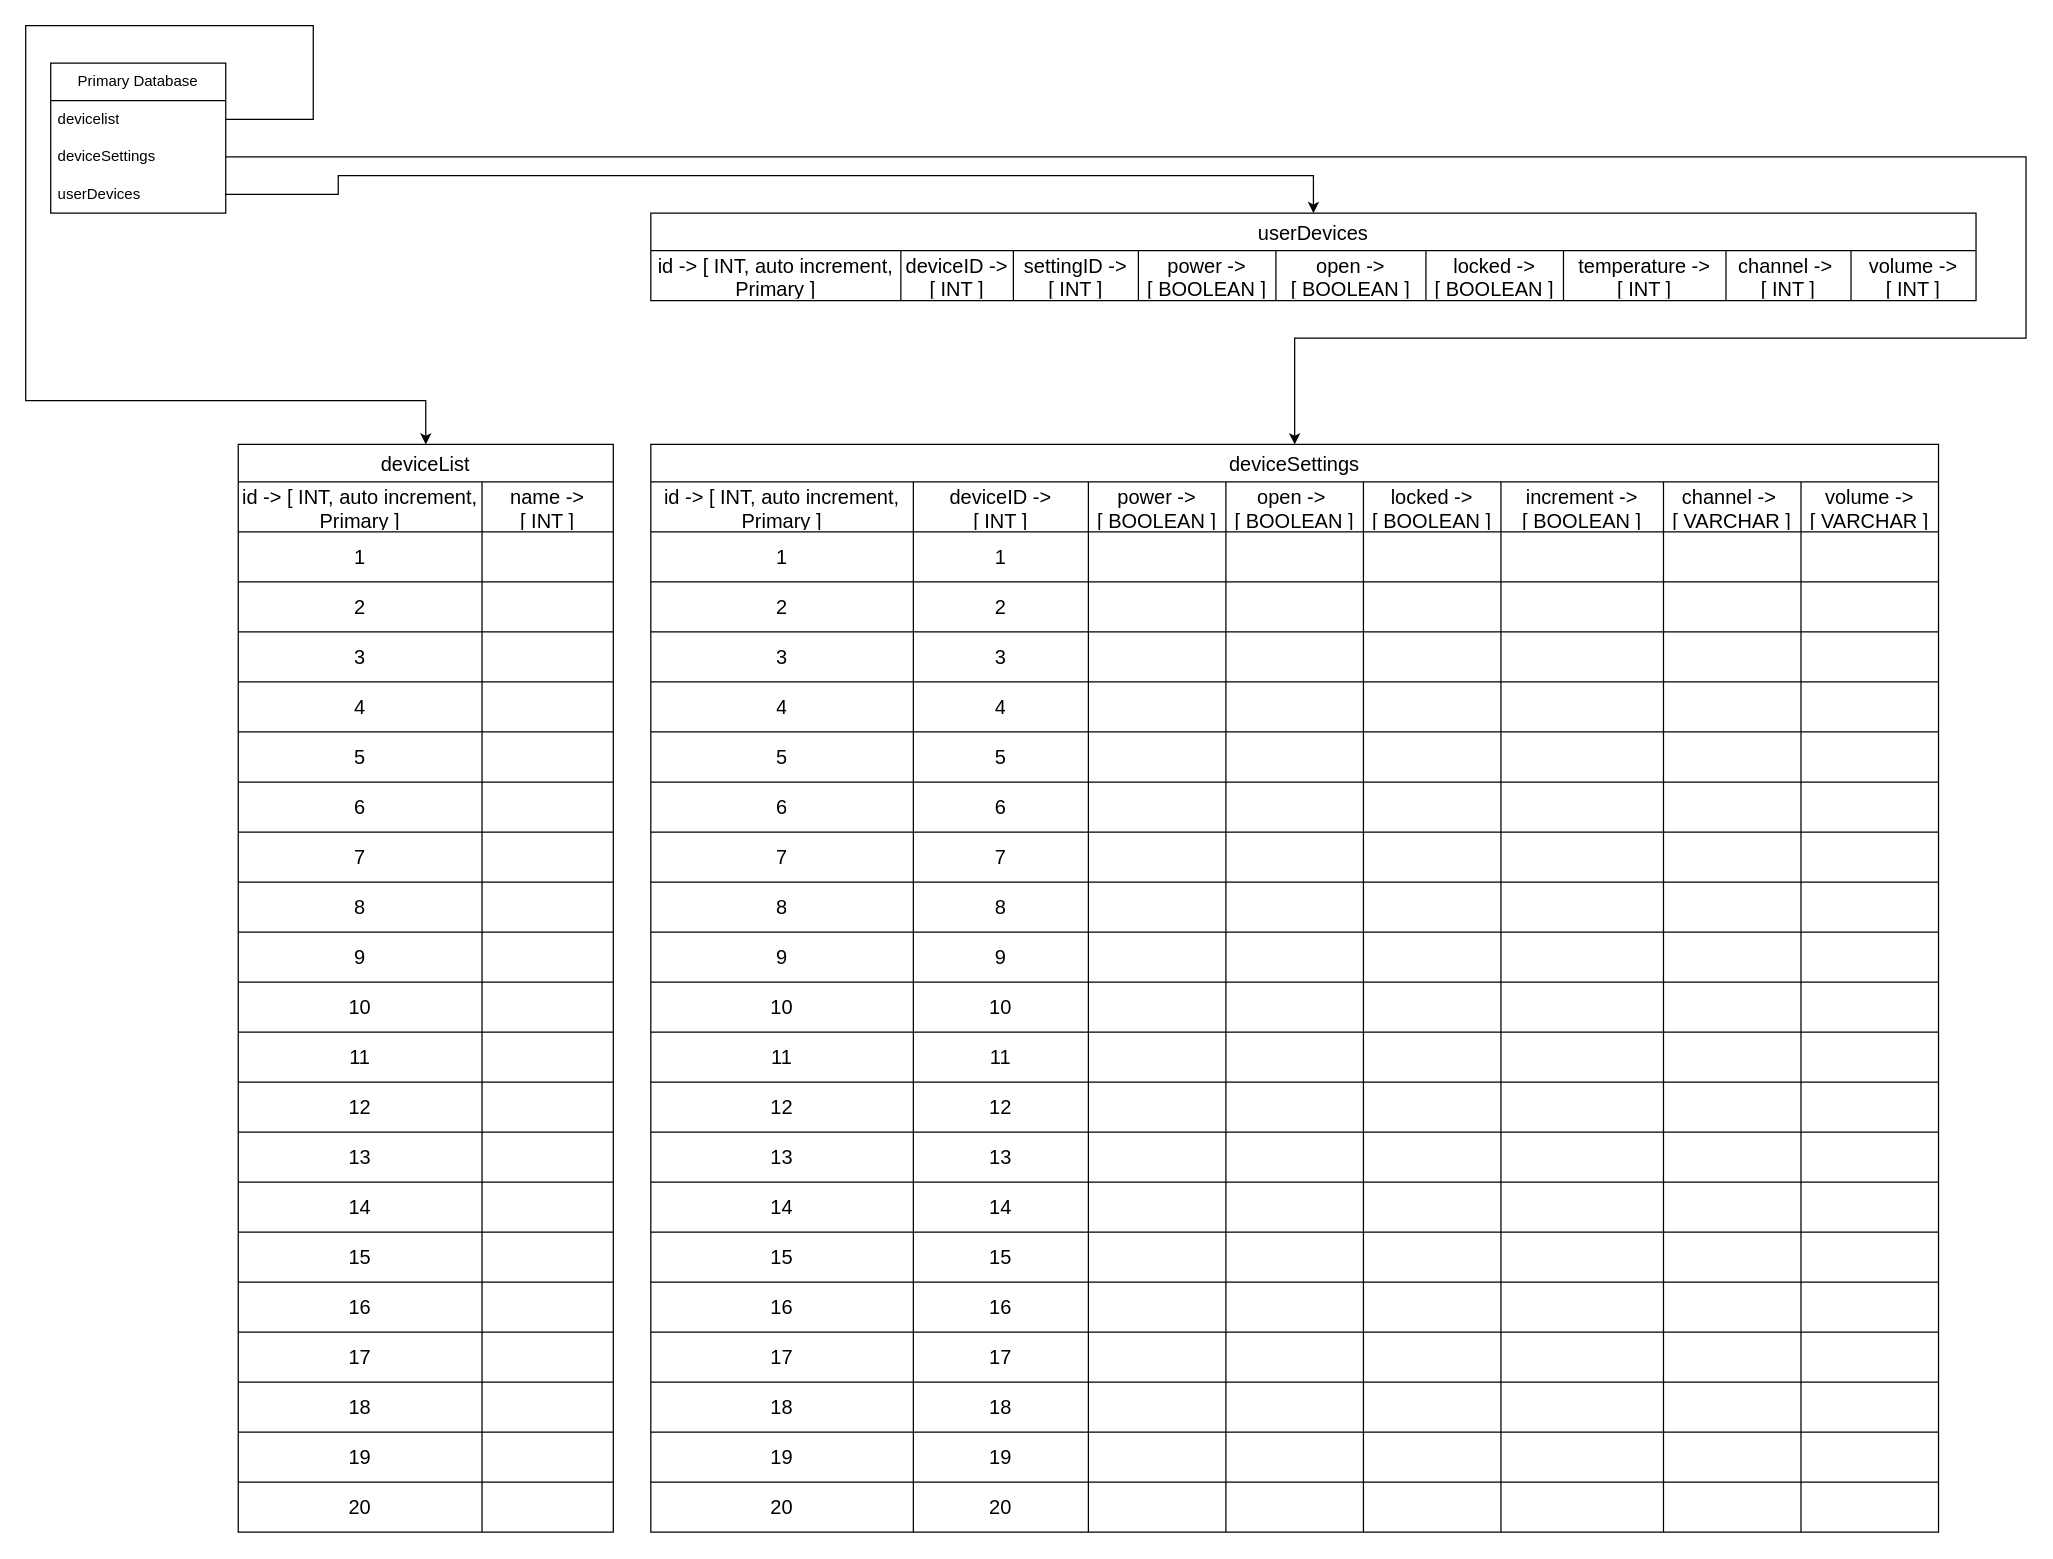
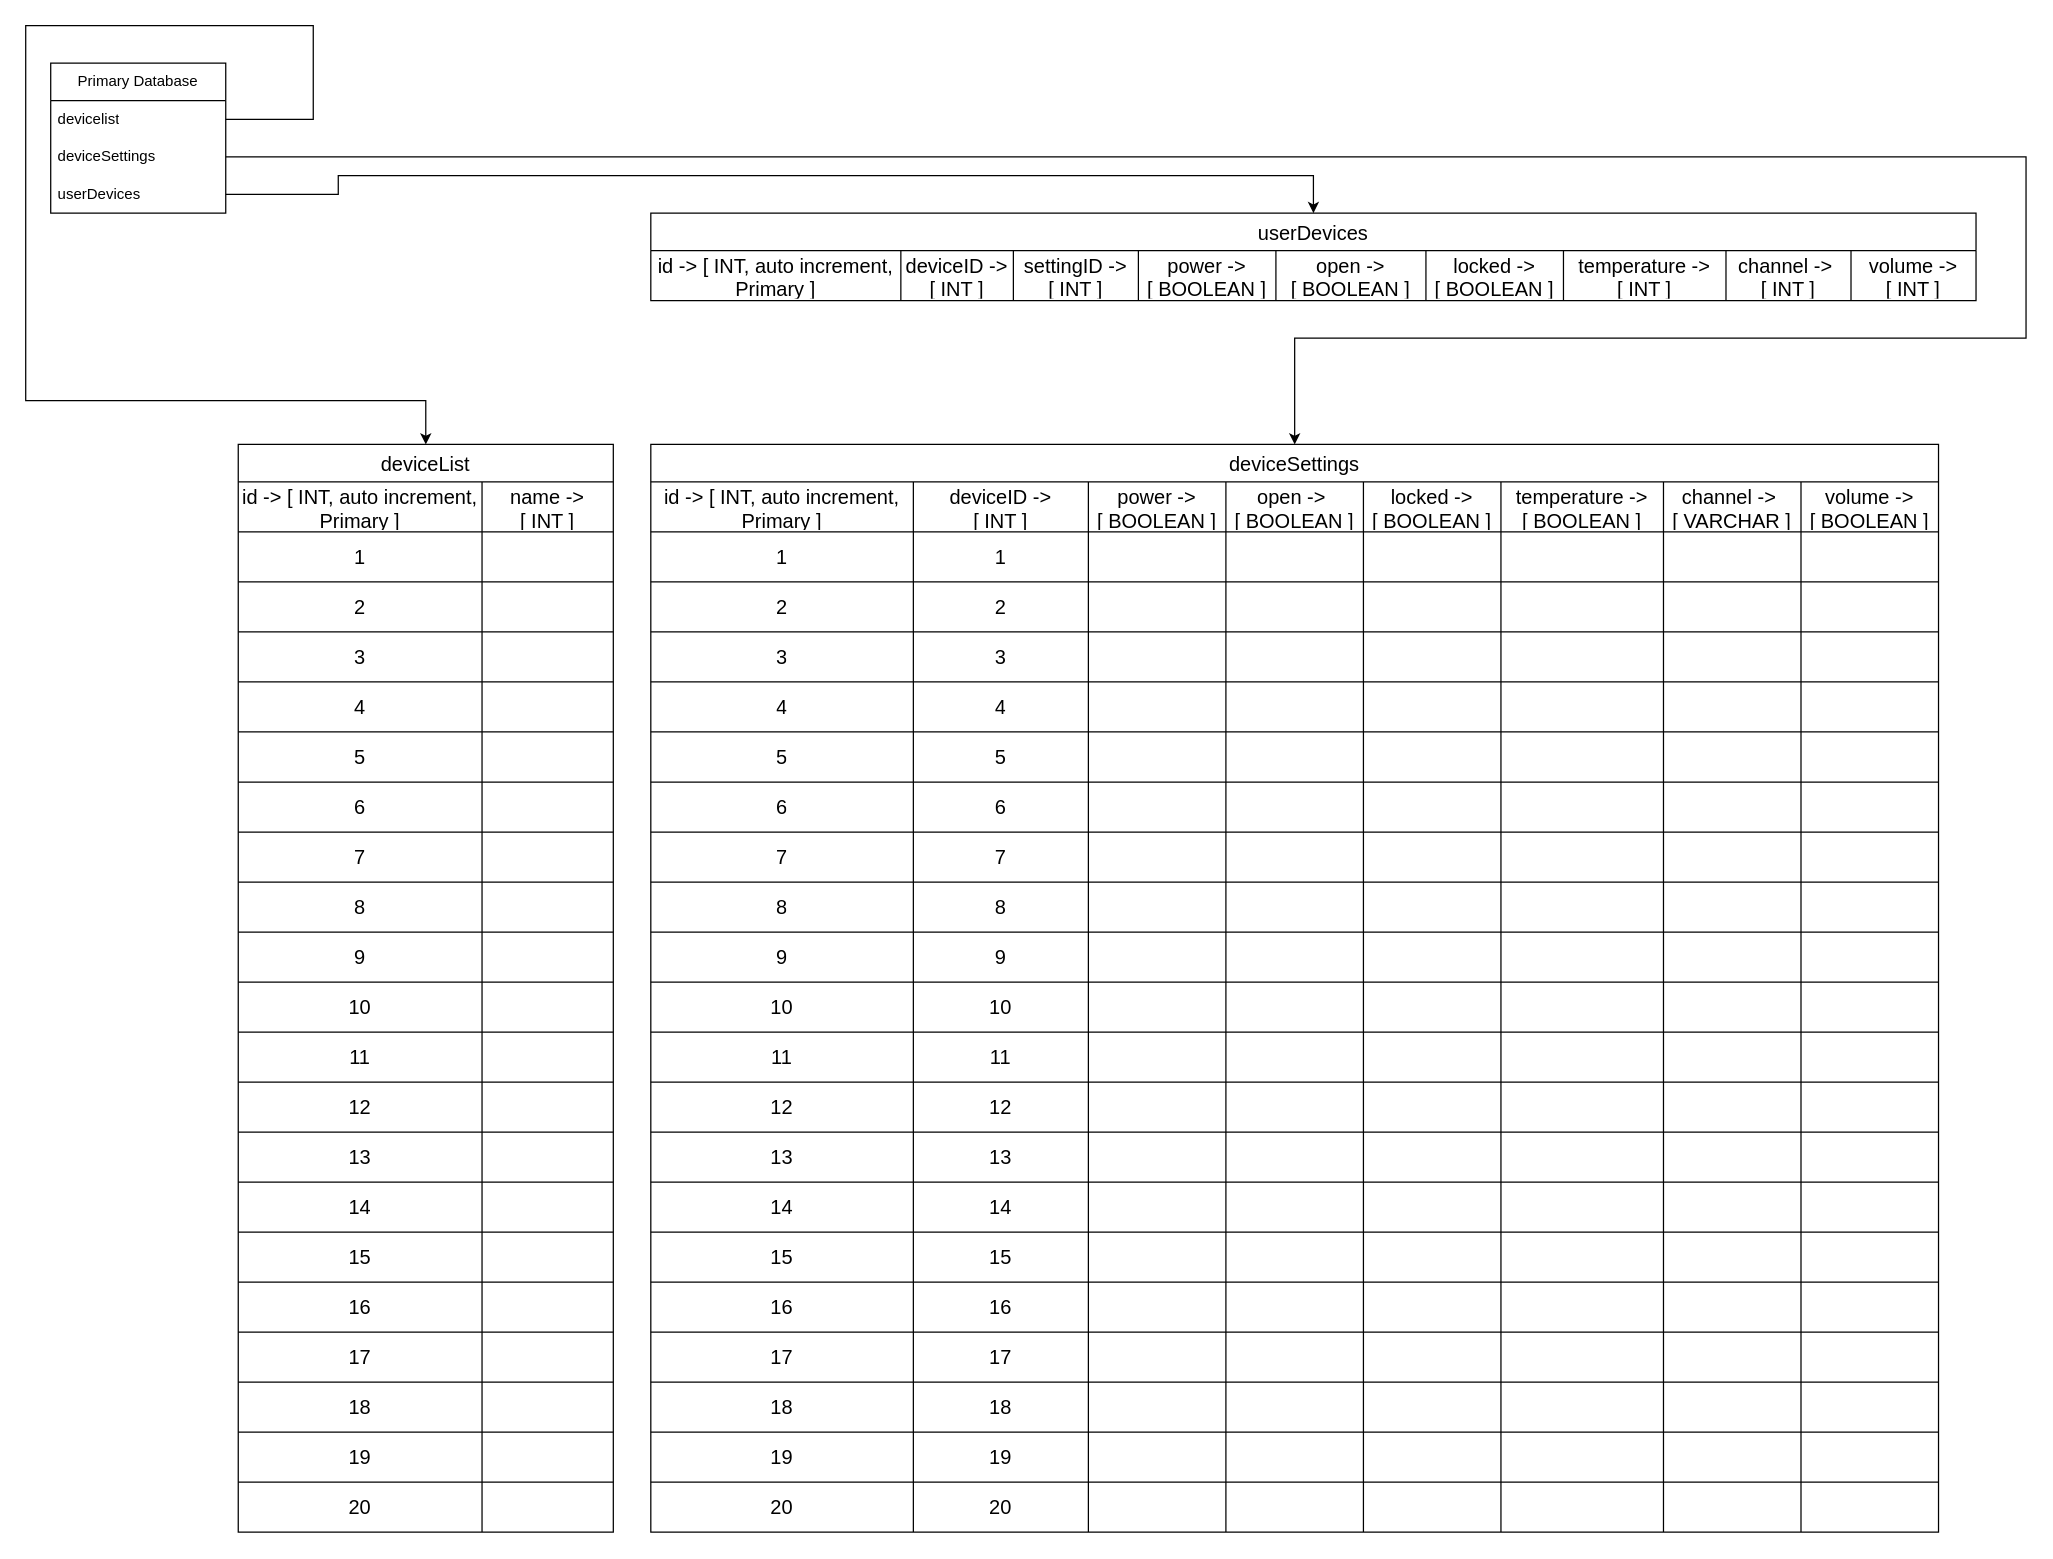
node "increment -> [ BOOLEAN ]": label "increment -> [ BOOLEAN ]" -> "temperature -> [ BOOLEAN ]"
node "volume -> [ VARCHAR ]": label "volume -> [ VARCHAR ]" -> "volume -> [ BOOLEAN ]"
